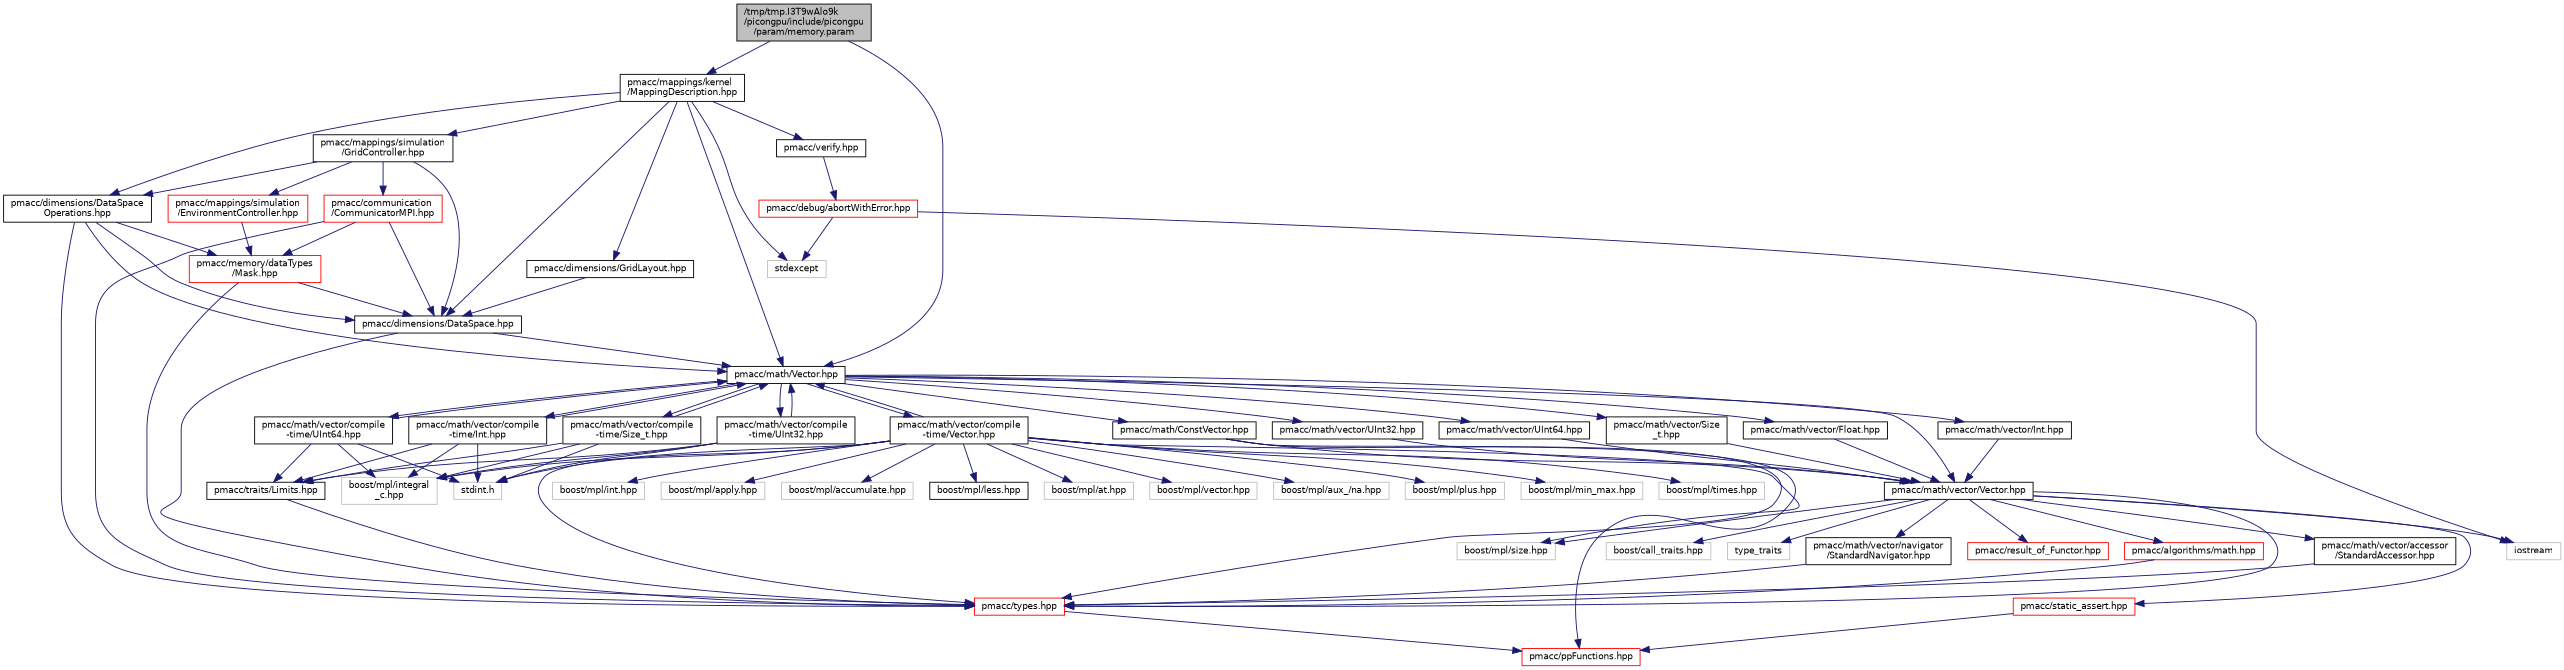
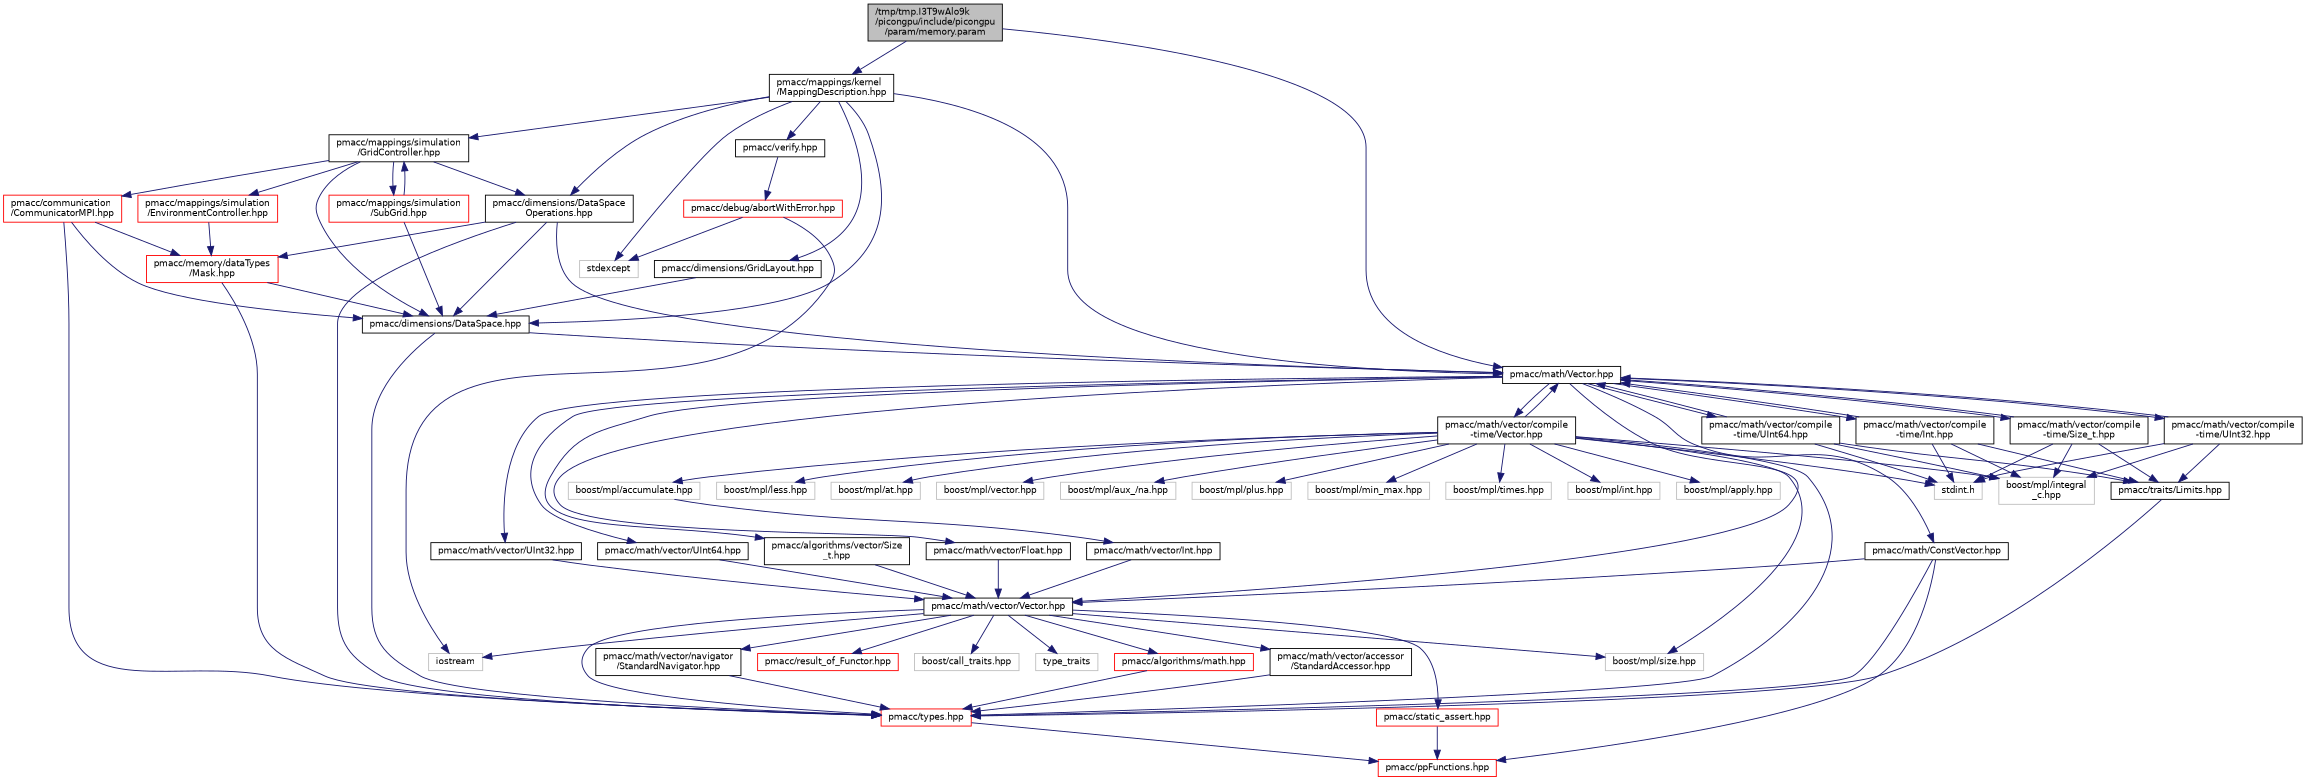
node "pmacc/mappings/simulation /SubGrid.hpp": added
edge "pmacc/math/Vector.hpp" -> "pmacc/math/vector/Int.hpp": now "boost/mpl/accumulate.hpp" -> "pmacc/math/vector/Int.hpp"
node "pmacc/math/vector/Size _t.hpp": label "pmacc/math/vector/Size _t.hpp" -> "pmacc/algorithms/vector/Size _t.hpp"
node "boost/mpl/less.hpp": color black -> grey75
